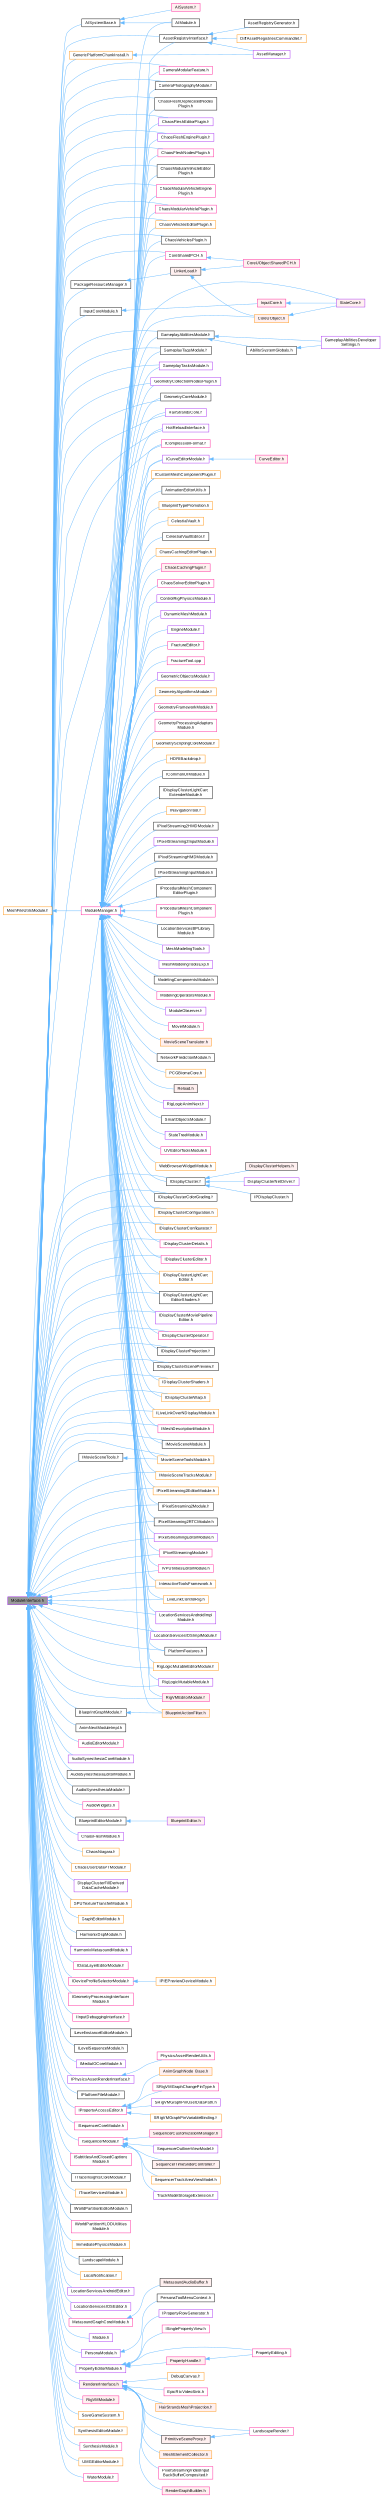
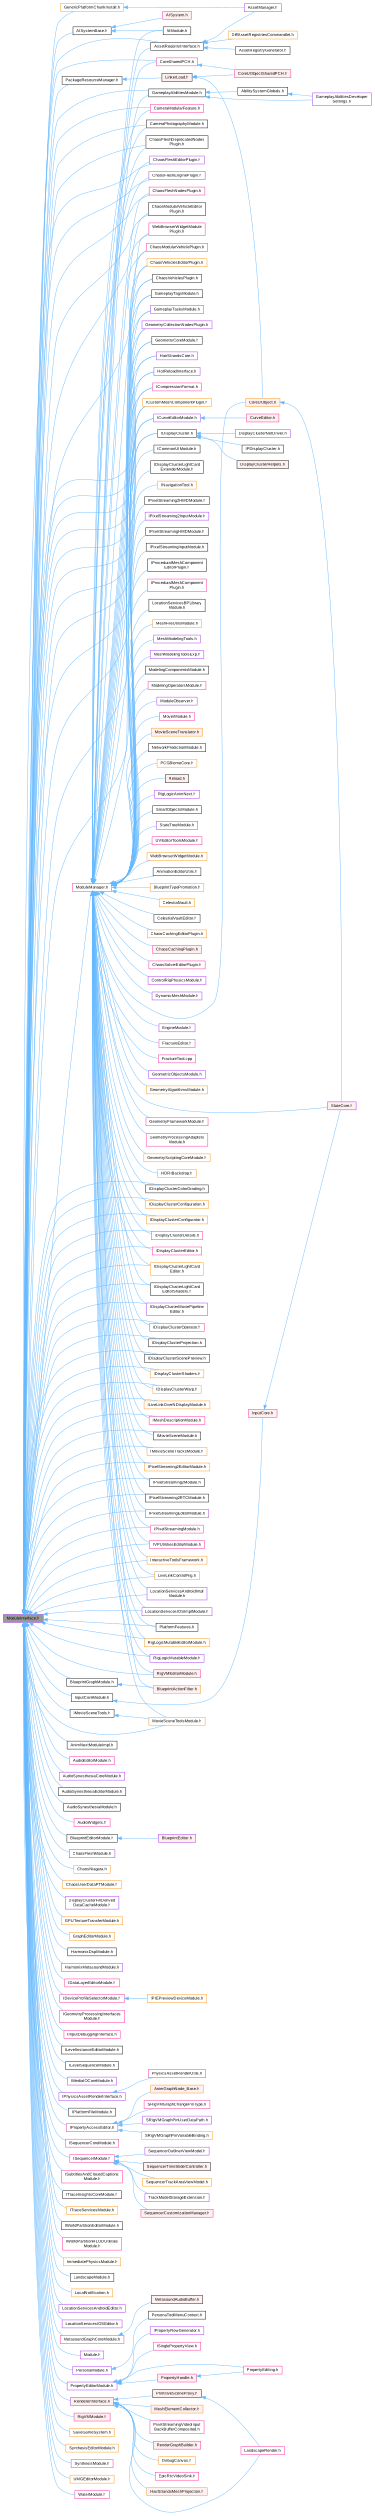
node "ChaosModularVehicleEngine Plugin.h": label "ChaosModularVehicleEngine Plugin.h" -> "WebBrowserWidgetModule Plugin.h"
edge "ModuleManager.h" -> "MeshFileUtilsModule.h": reversed
